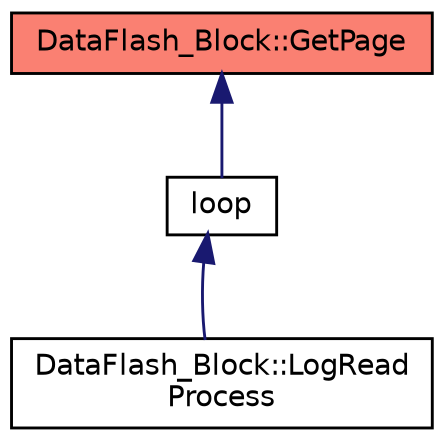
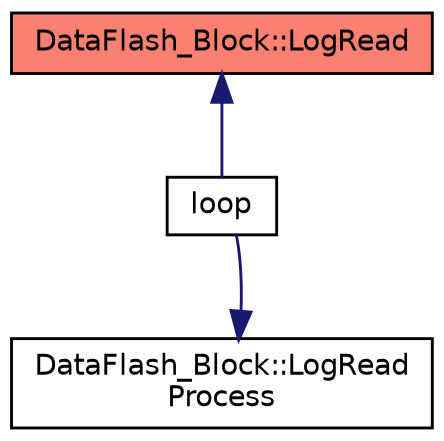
node "DataFlash_Block::GetPage": label "DataFlash_Block::GetPage" -> "DataFlash_Block::LogRead"
edge "DataFlash_Block::LogRead Process" -> "loop": reversed
